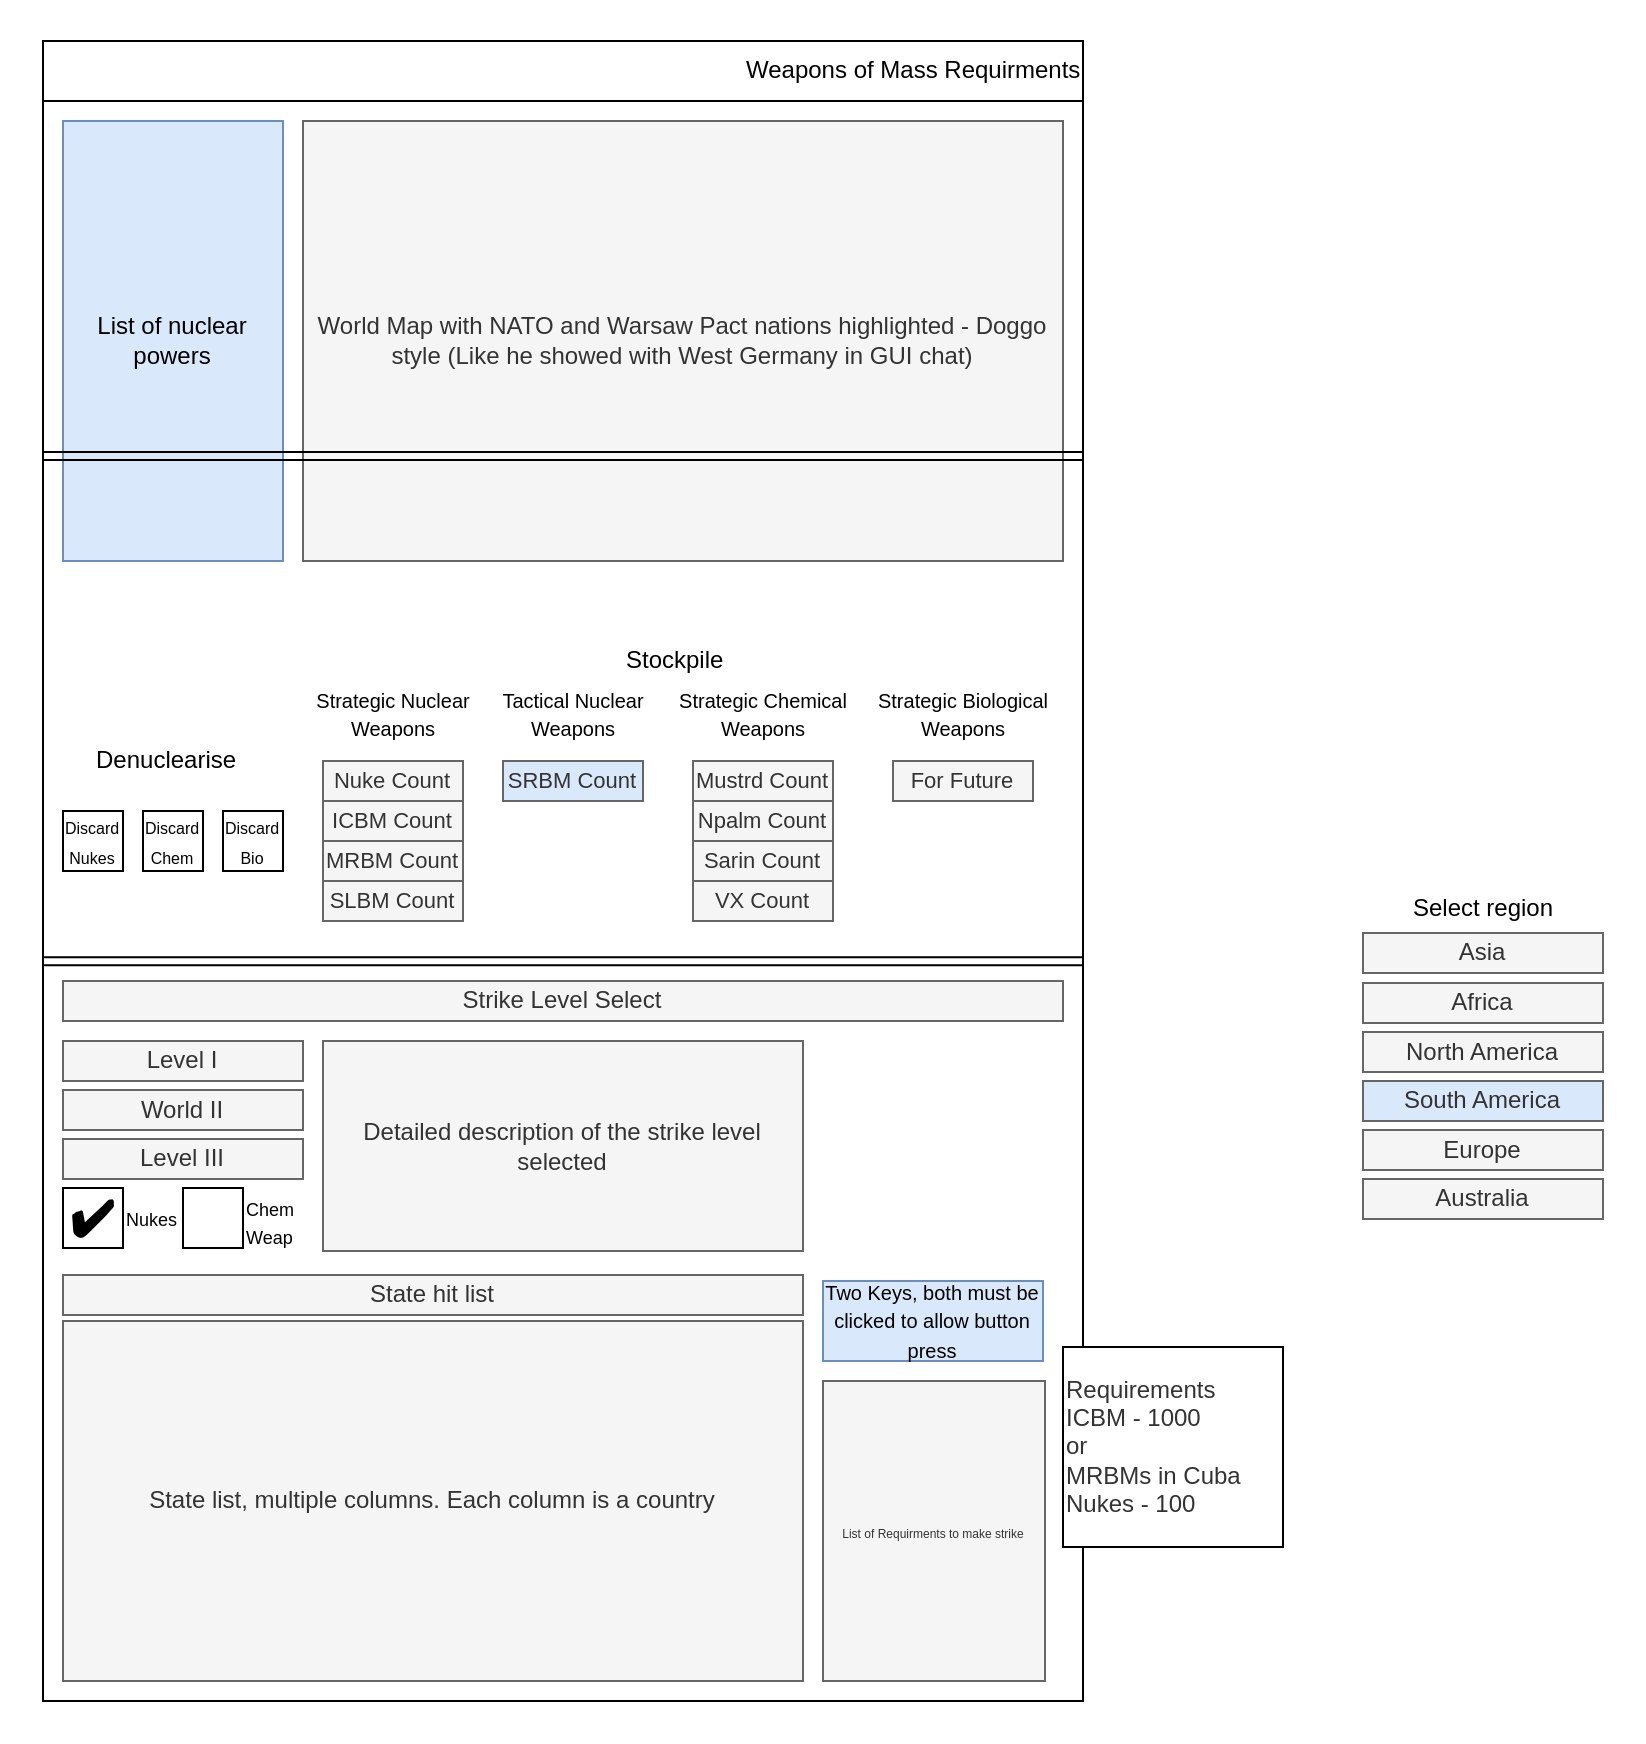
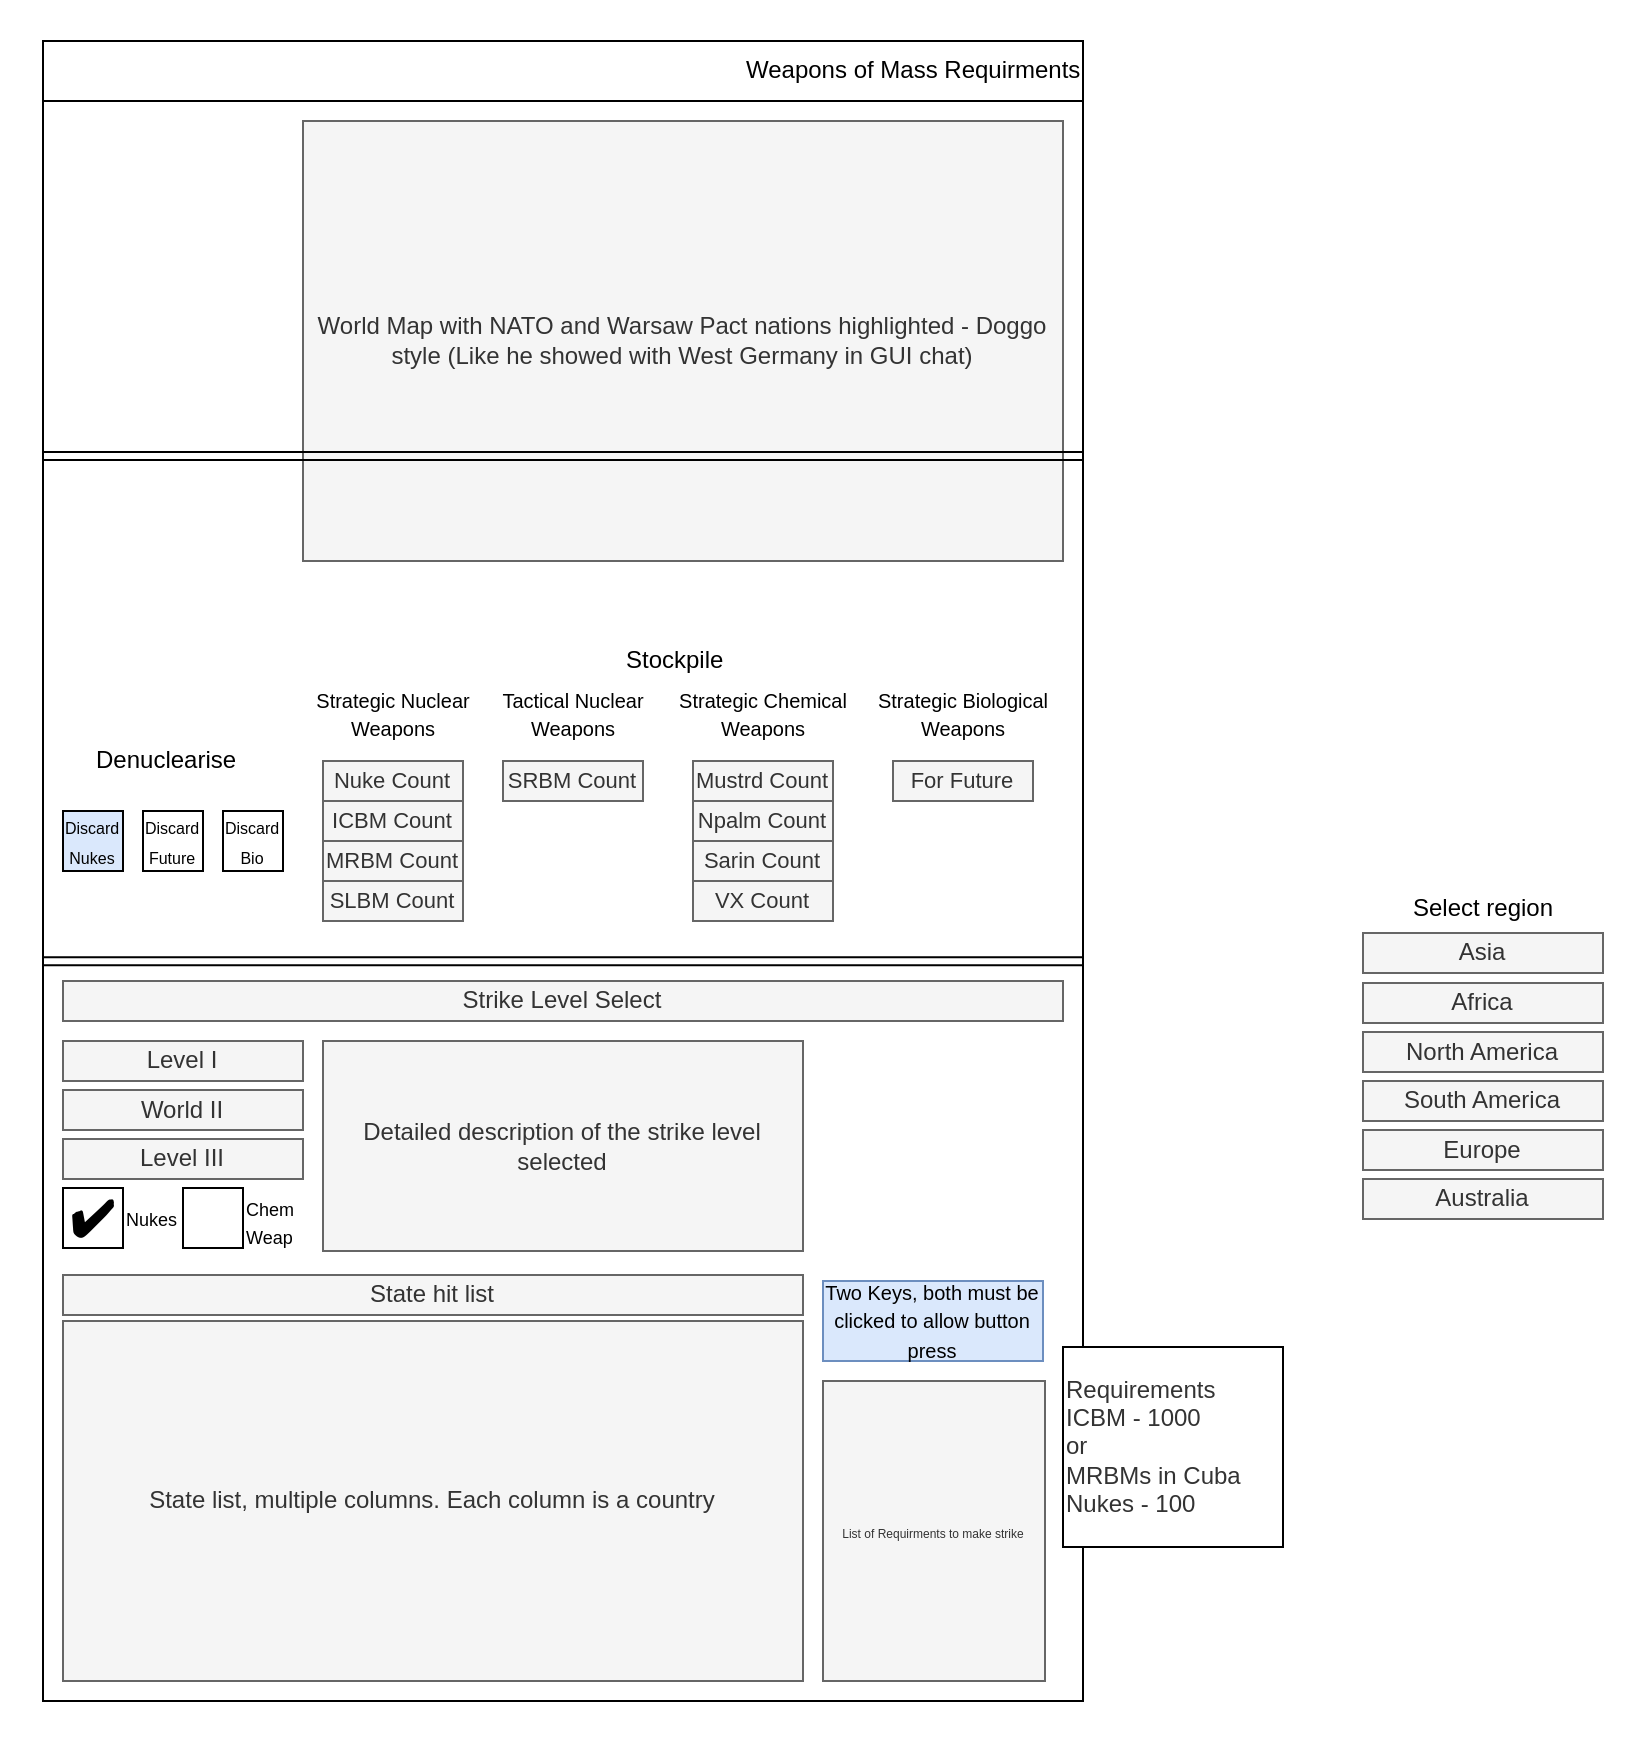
node "List of nuclear powers": removed
node "SRBM Count": fillcolor #dae8fc -> #f5f5f5
node "Discard Nukes": fillcolor #ffffff -> #dae8fc
node "Discard Chem": label "Discard Chem" -> "Discard Future"
node "South America": fillcolor #dae8fc -> #f5f5f5
